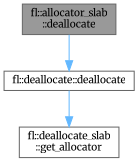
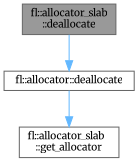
node "fl::deallocate::deallocate": label "fl::deallocate::deallocate" -> "fl::allocator::deallocate"
node "fl::deallocate_slab ::get_allocator": label "fl::deallocate_slab ::get_allocator" -> "fl::allocator_slab ::get_allocator"
